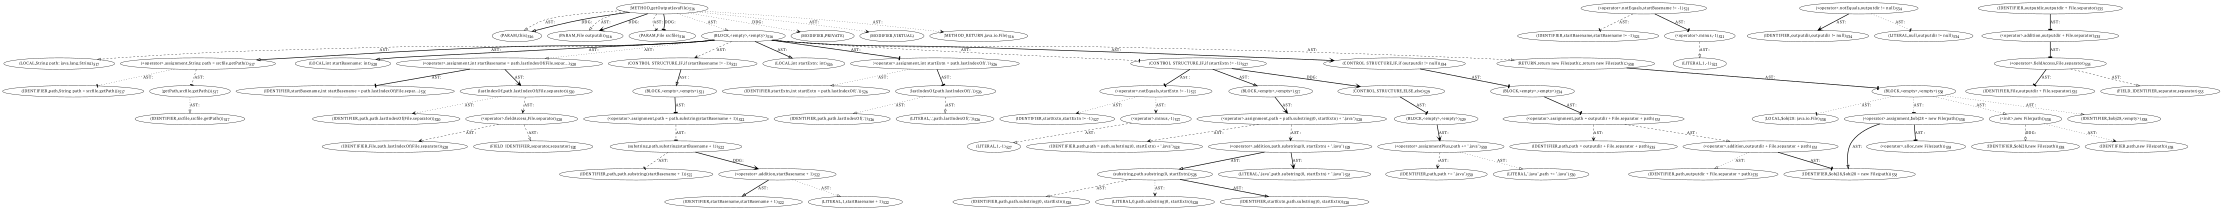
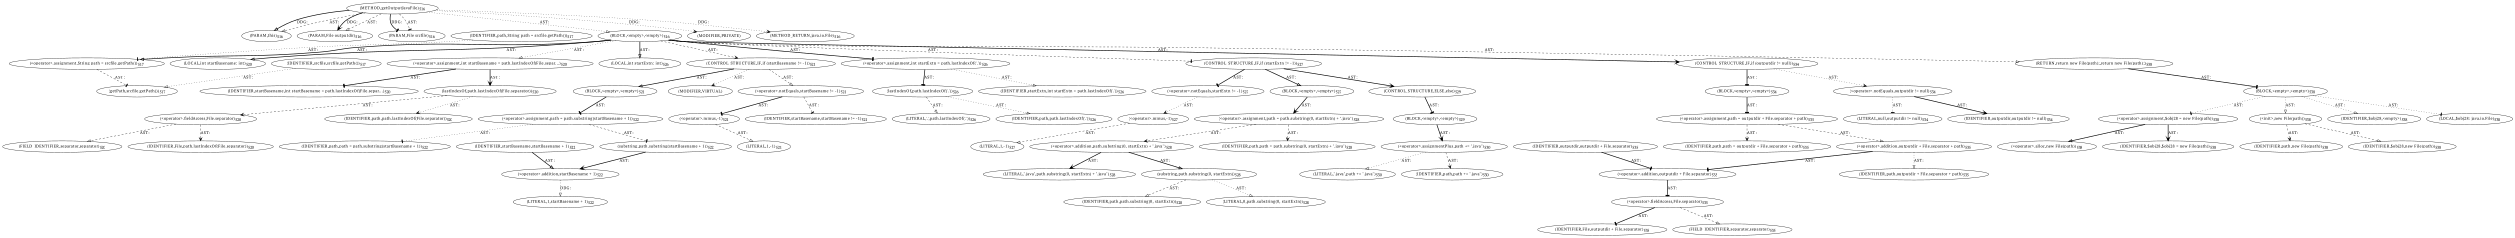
edge "(METHOD,getOutputJavaFile)" -> "(MODIFIER,VIRTUAL)": now "(CONTROL_STRUCTURE,IF,if (startBasename != -1))" -> "(MODIFIER,VIRTUAL)"
edge "(METHOD,getOutputJavaFile)" -> "(METHOD_RETURN,java.io.File)": label "AST: " -> "DDG: "
node "(LOCAL,String path: java.lang.String)": removed
edge "(<operator>.assignment,String path = srcfile.getPath())" -> "(IDENTIFIER,path,String path = srcfile.getPath())": reversed
edge "(CONTROL_STRUCTURE,IF,if (startBasename != -1))" -> "(<operator>.notEquals,startBasename != -1)": added, label "AST:"
edge "(CONTROL_STRUCTURE,IF,if (startExtn != -1))" -> "(CONTROL_STRUCTURE,ELSE,else)": label "DDG: " -> "AST: "
edge "(CONTROL_STRUCTURE,IF,if (outputdir != null))" -> "(<operator>.notEquals,outputdir != null)": added, label "AST:"
edge "(getPath,srcfile.getPath())" -> "(IDENTIFIER,srcfile,srcfile.getPath())": reversed
node "(IDENTIFIER,startExtn,startExtn != -1)": removed
edge "(<operator>.assignment,$obj28 = new File(path))" -> "(<operator>.alloc,new File(path))": arrowhead tee -> onormal
edge "(<init>,new File(path))" -> "(IDENTIFIER,path,new File(path))": style dotted -> dashed
edge "(<init>,new File(path))" -> "(IDENTIFIER,$obj28,new File(path))": label "DDG: " -> "AST: "
edge "(<operator>.assignment,$obj28 = new File(path))" -> "(IDENTIFIER,$obj28,$obj28 = new File(path))": arrowhead onormal -> vee
node "(IDENTIFIER,path,path = path.substring(startBasename + 1))": added
edge "(substring,path.substring(startBasename + 1))" -> "(<operator>.addition,startBasename + 1)": label "DDG: " -> "AST: "
edge "(<operator>.addition,outputdir + File.separator + path)" -> "(IDENTIFIER,$obj28,$obj28 = new File(path))": now "(<operator>.addition,outputdir + File.separator + path)" -> "(<operator>.addition,outputdir + File.separator)"
node "(IDENTIFIER,path,path.substring(startBasename + 1))": removed
edge "(<operator>.addition,startBasename + 1)" -> "(IDENTIFIER,startBasename,startBasename + 1)": reversed
edge "(substring,path.substring(0, startExtn))" -> "(LITERAL,0,path.substring(0, startExtn))": arrowhead vee -> onormal
edge "(<operator>.addition,startBasename + 1)" -> "(LITERAL,1,startBasename + 1)": label "AST: " -> "DDG: "
node "(IDENTIFIER,startExtn,path.substring(0, startExtn))": removed
